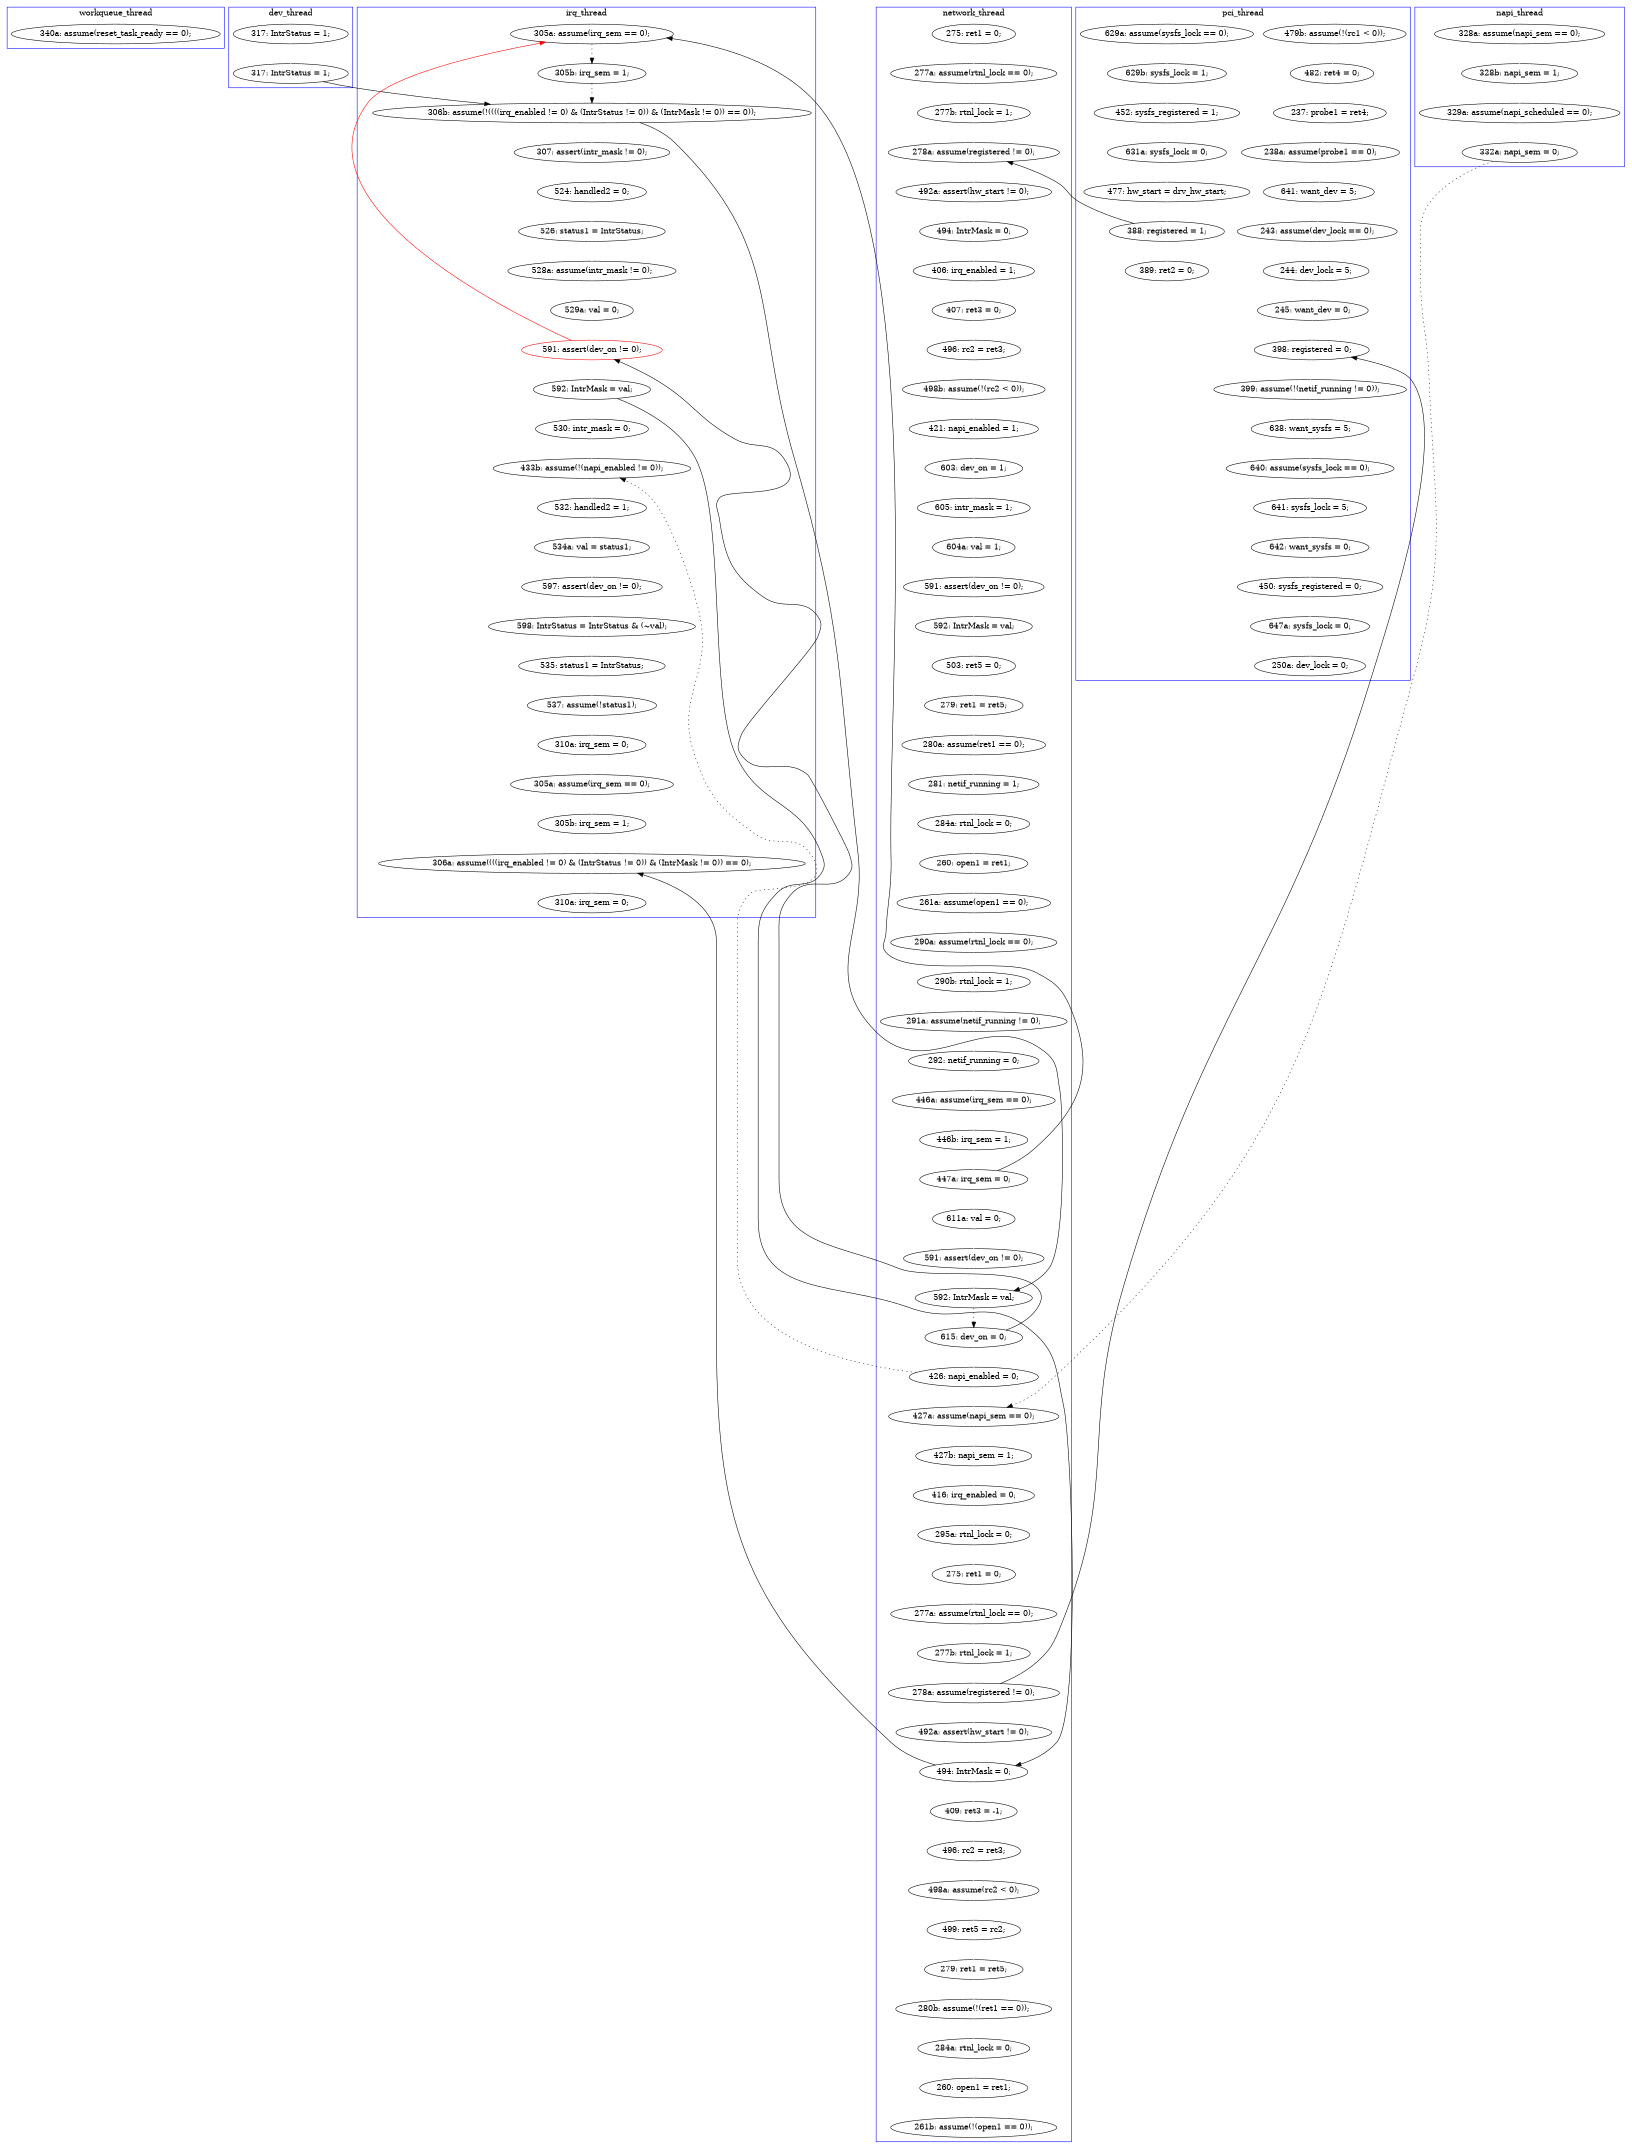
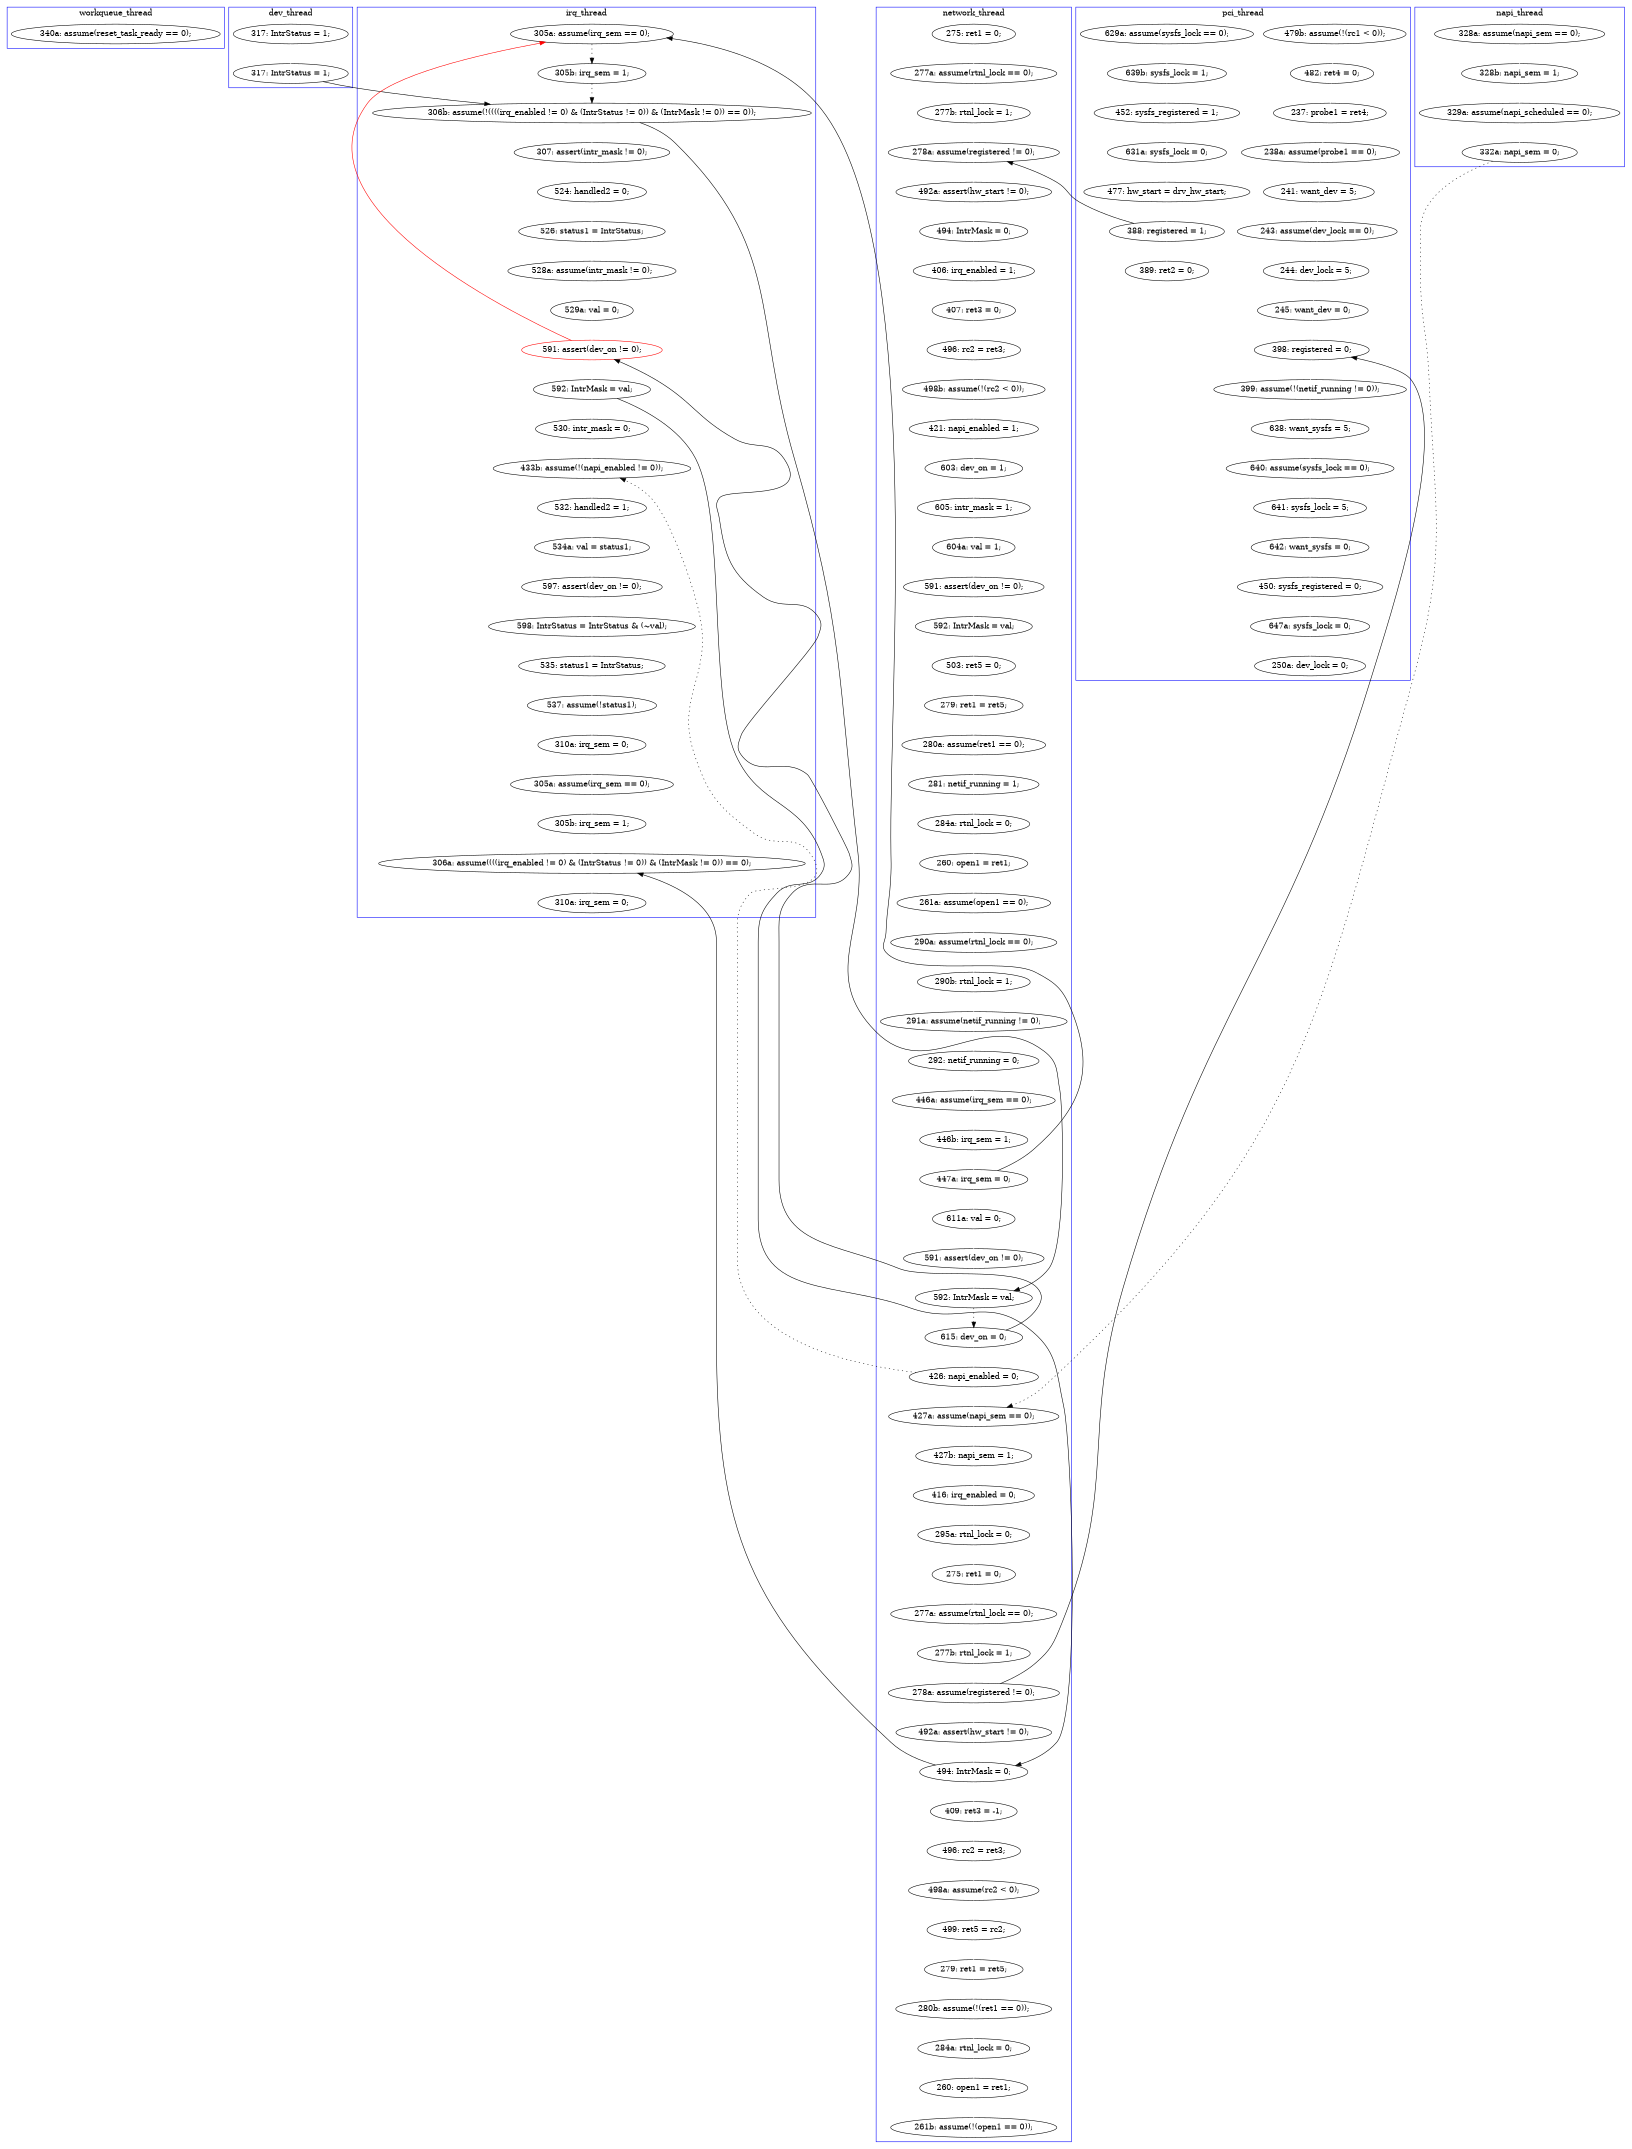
node "629b: sysfs_lock = 1;": label "629b: sysfs_lock = 1;" -> "639b: sysfs_lock = 1;"
node "641: want_dev = 5;": label "641: want_dev = 5;" -> "241: want_dev = 5;"
